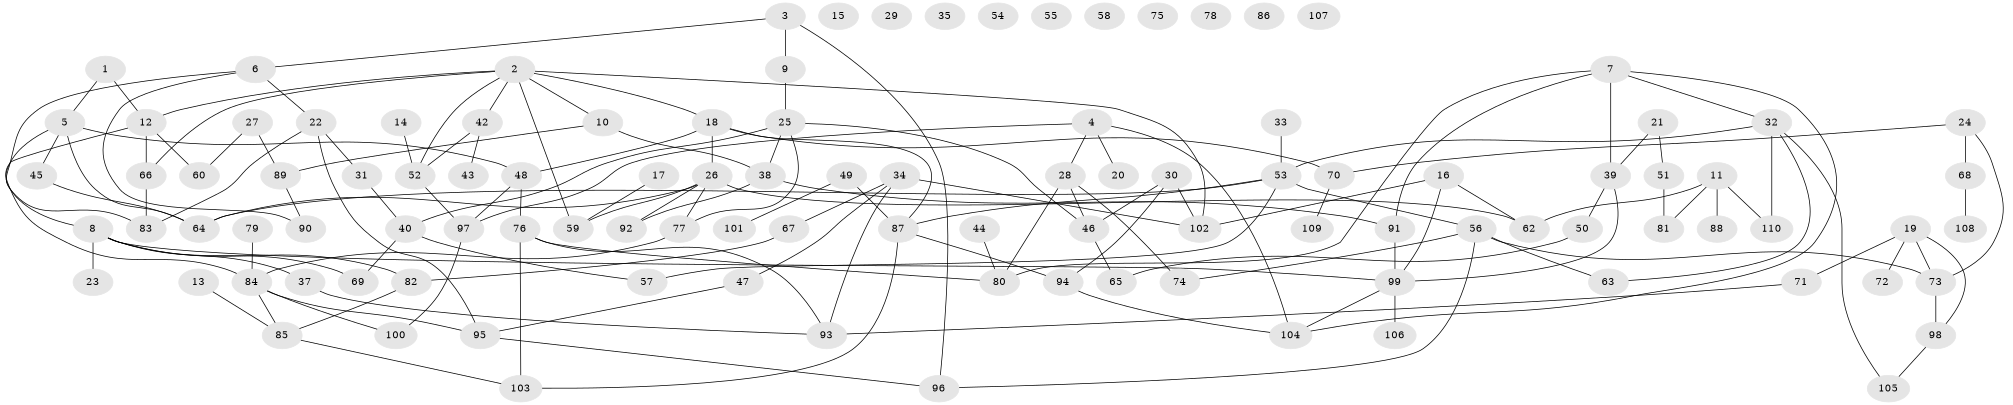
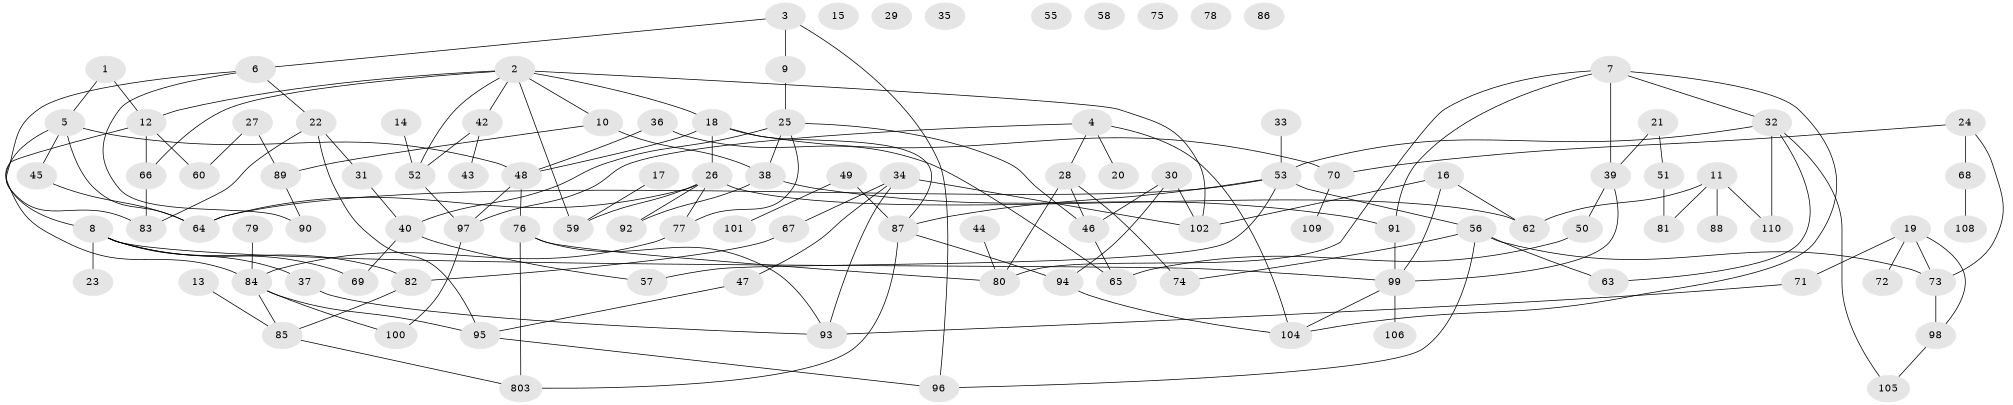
node "54": removed
node "107": removed
node "36": added
node "103": label "103" -> "803"
